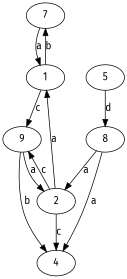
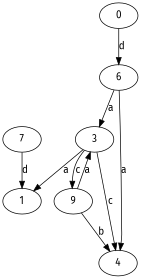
edge "7" -> "1": label "a" -> "d"
edge "1" -> "7": removed, label "b"
node "5": label "5" -> "0"
edge "1" -> "9": removed, label "c"
node "8": label "8" -> "6"
node "2": label "2" -> "3"
